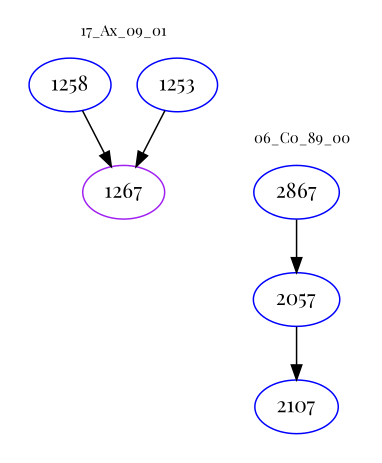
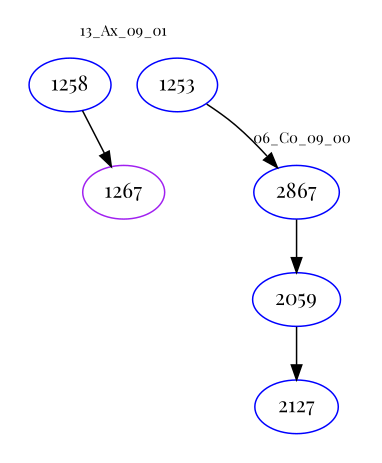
cluster "17_Ax_09_01": label "17_Ax_09_01" -> "13_Ax_09_01"
edge "1253" -> "1267": now "1253" -> "2867"
cluster "06_C0_89_00": label "06_C0_89_00" -> "06_C0_09_00"
node "2057": label "2057" -> "2059"
node "2107": label "2107" -> "2127"
